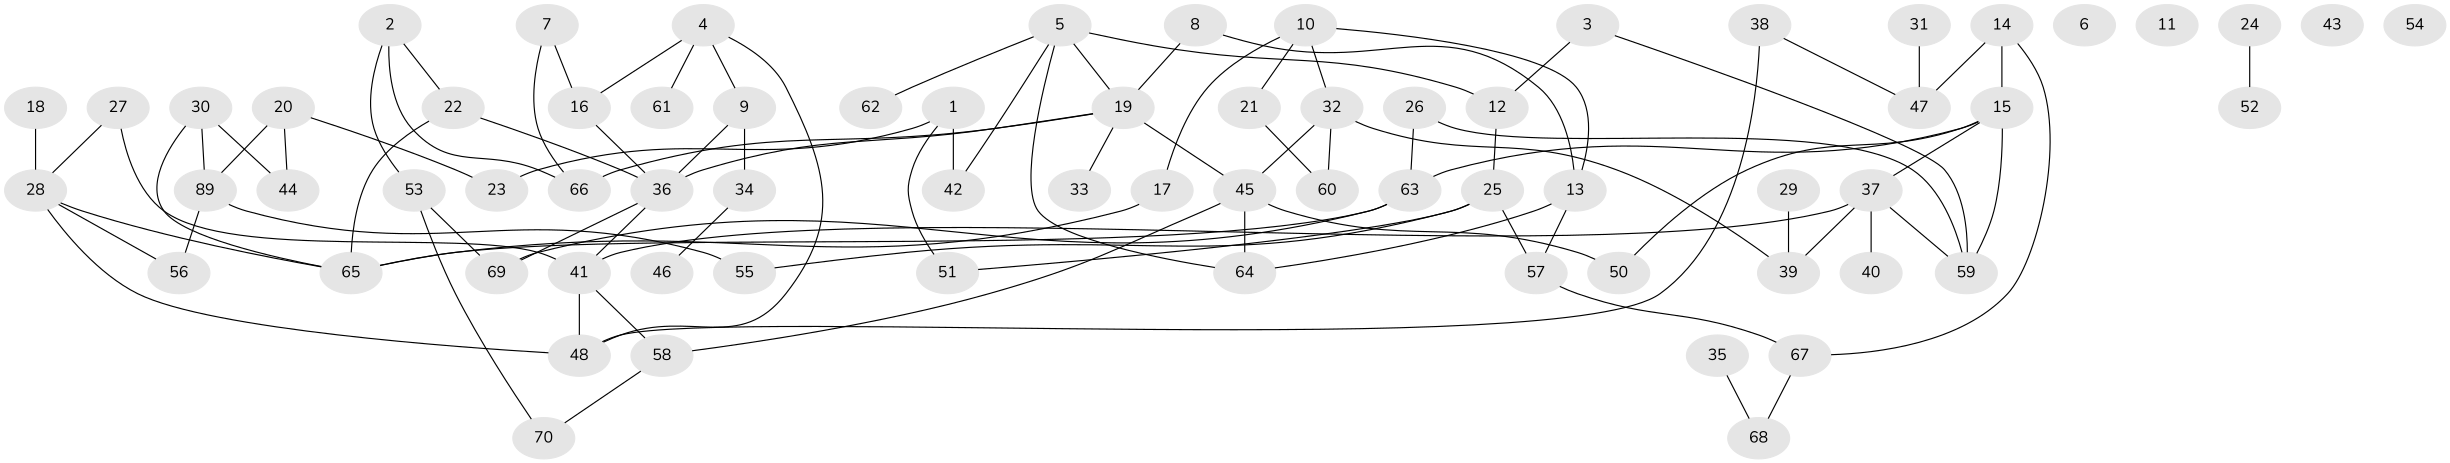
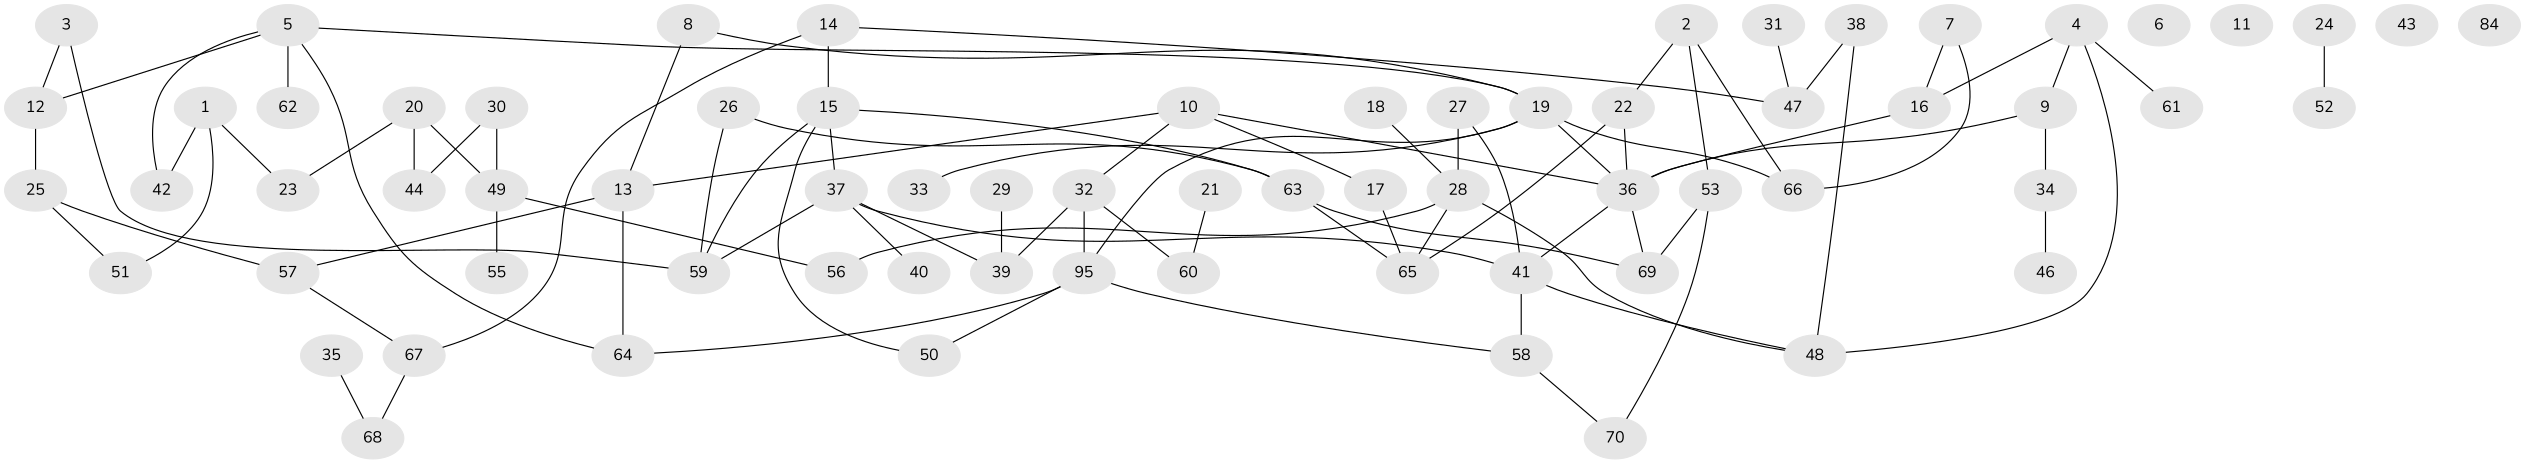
node "54": label "54" -> "84"
edge "10" -- "21": now "10" -- "36"
node "89": label "89" -> "49"
node "45": label "45" -> "95"
edge "30" -- "65": removed
edge "25" -- "55": removed
